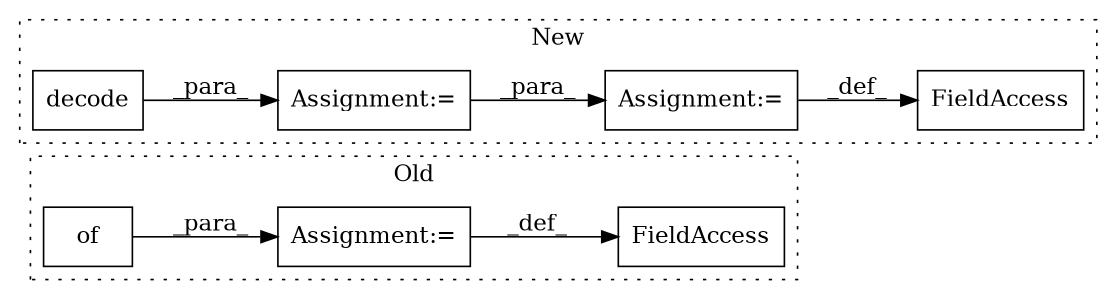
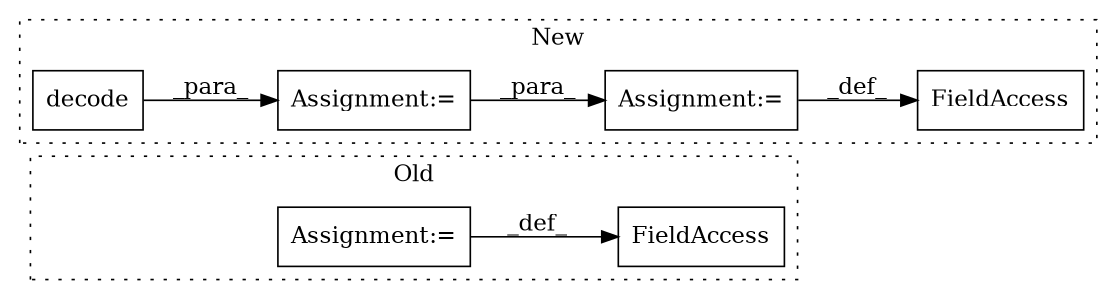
node "of": removed
